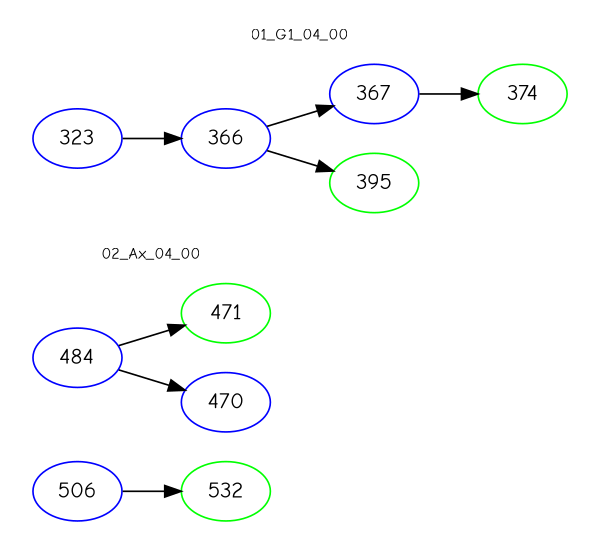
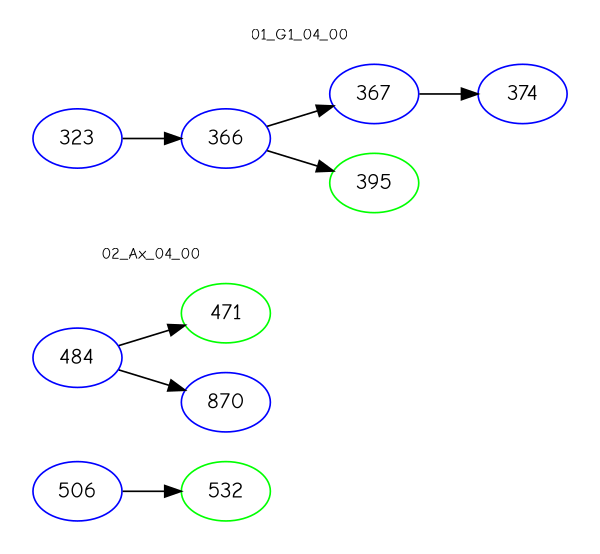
node "374": color green -> blue
node "470": label "470" -> "870"
